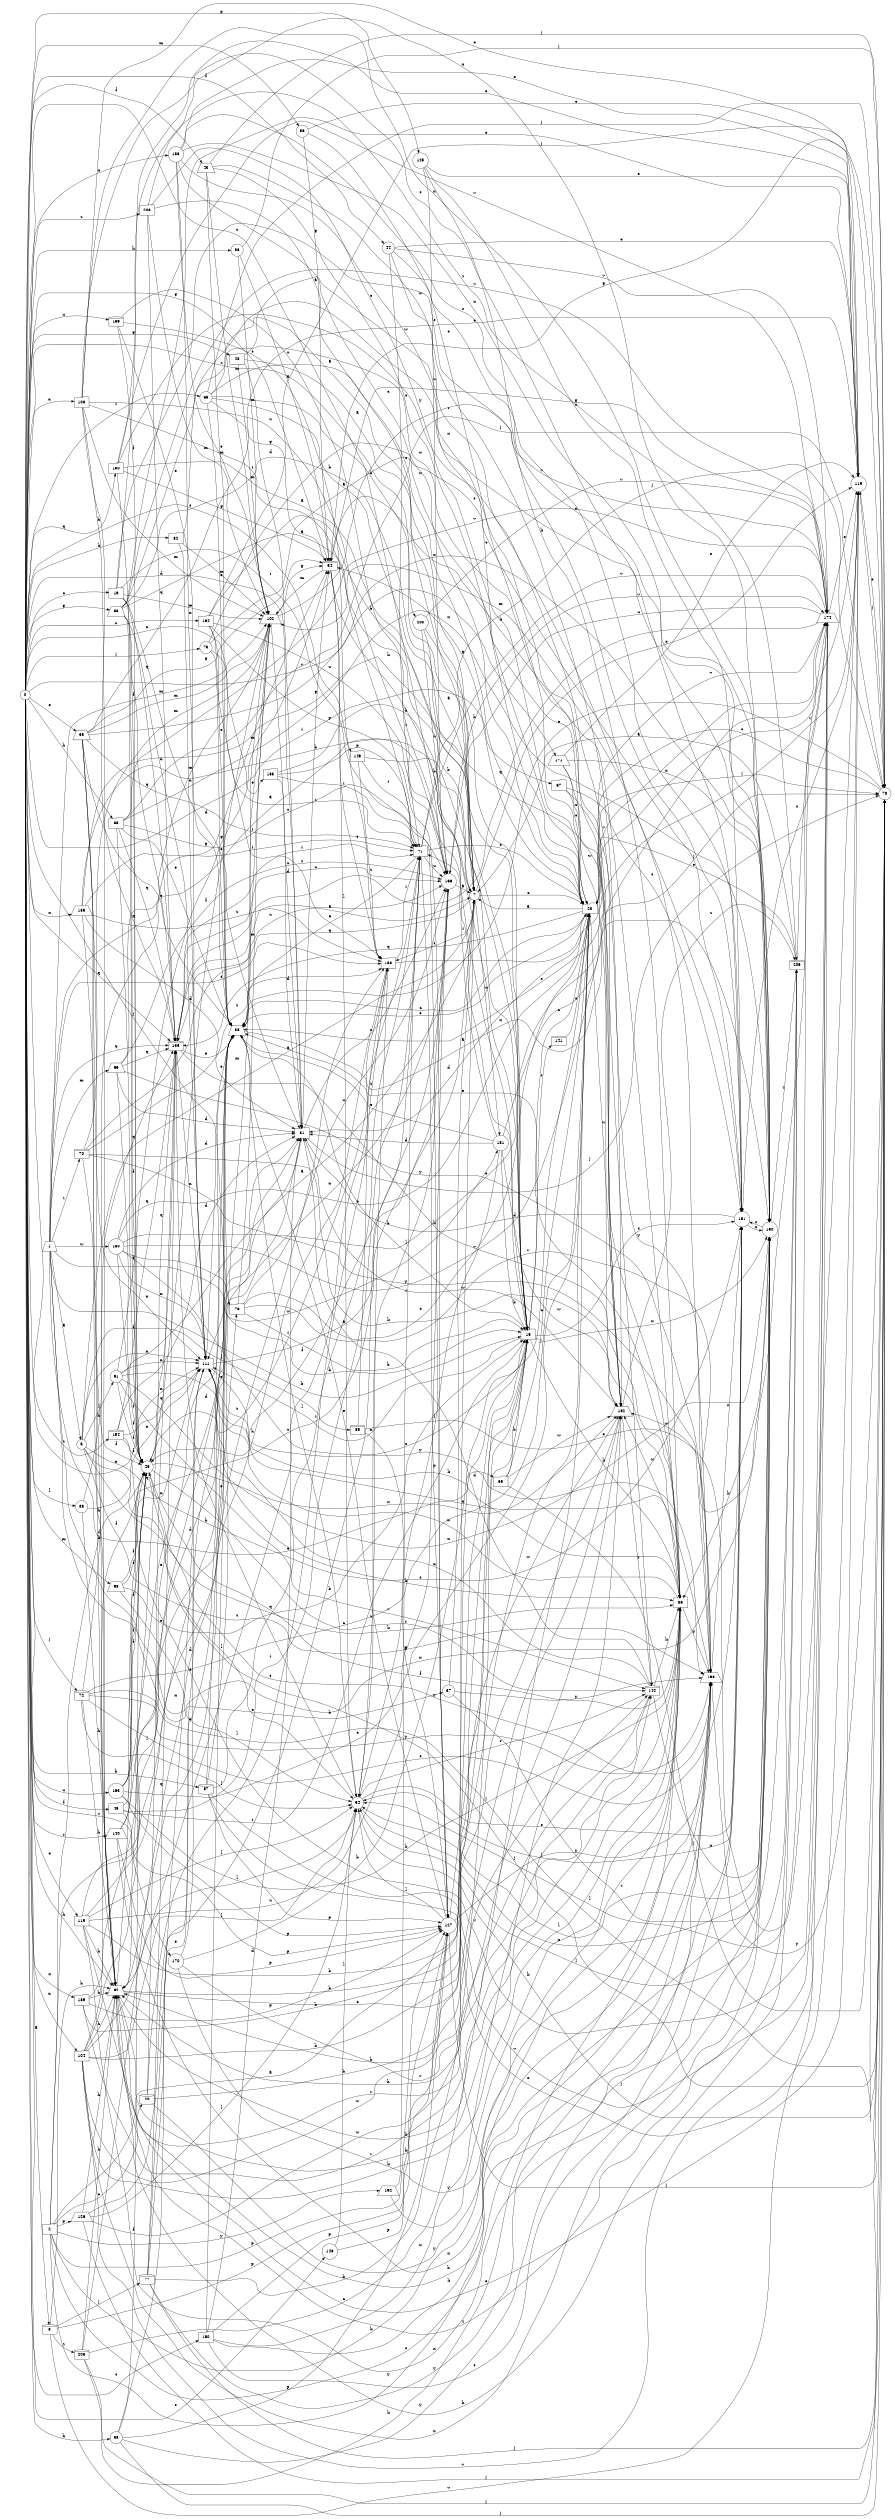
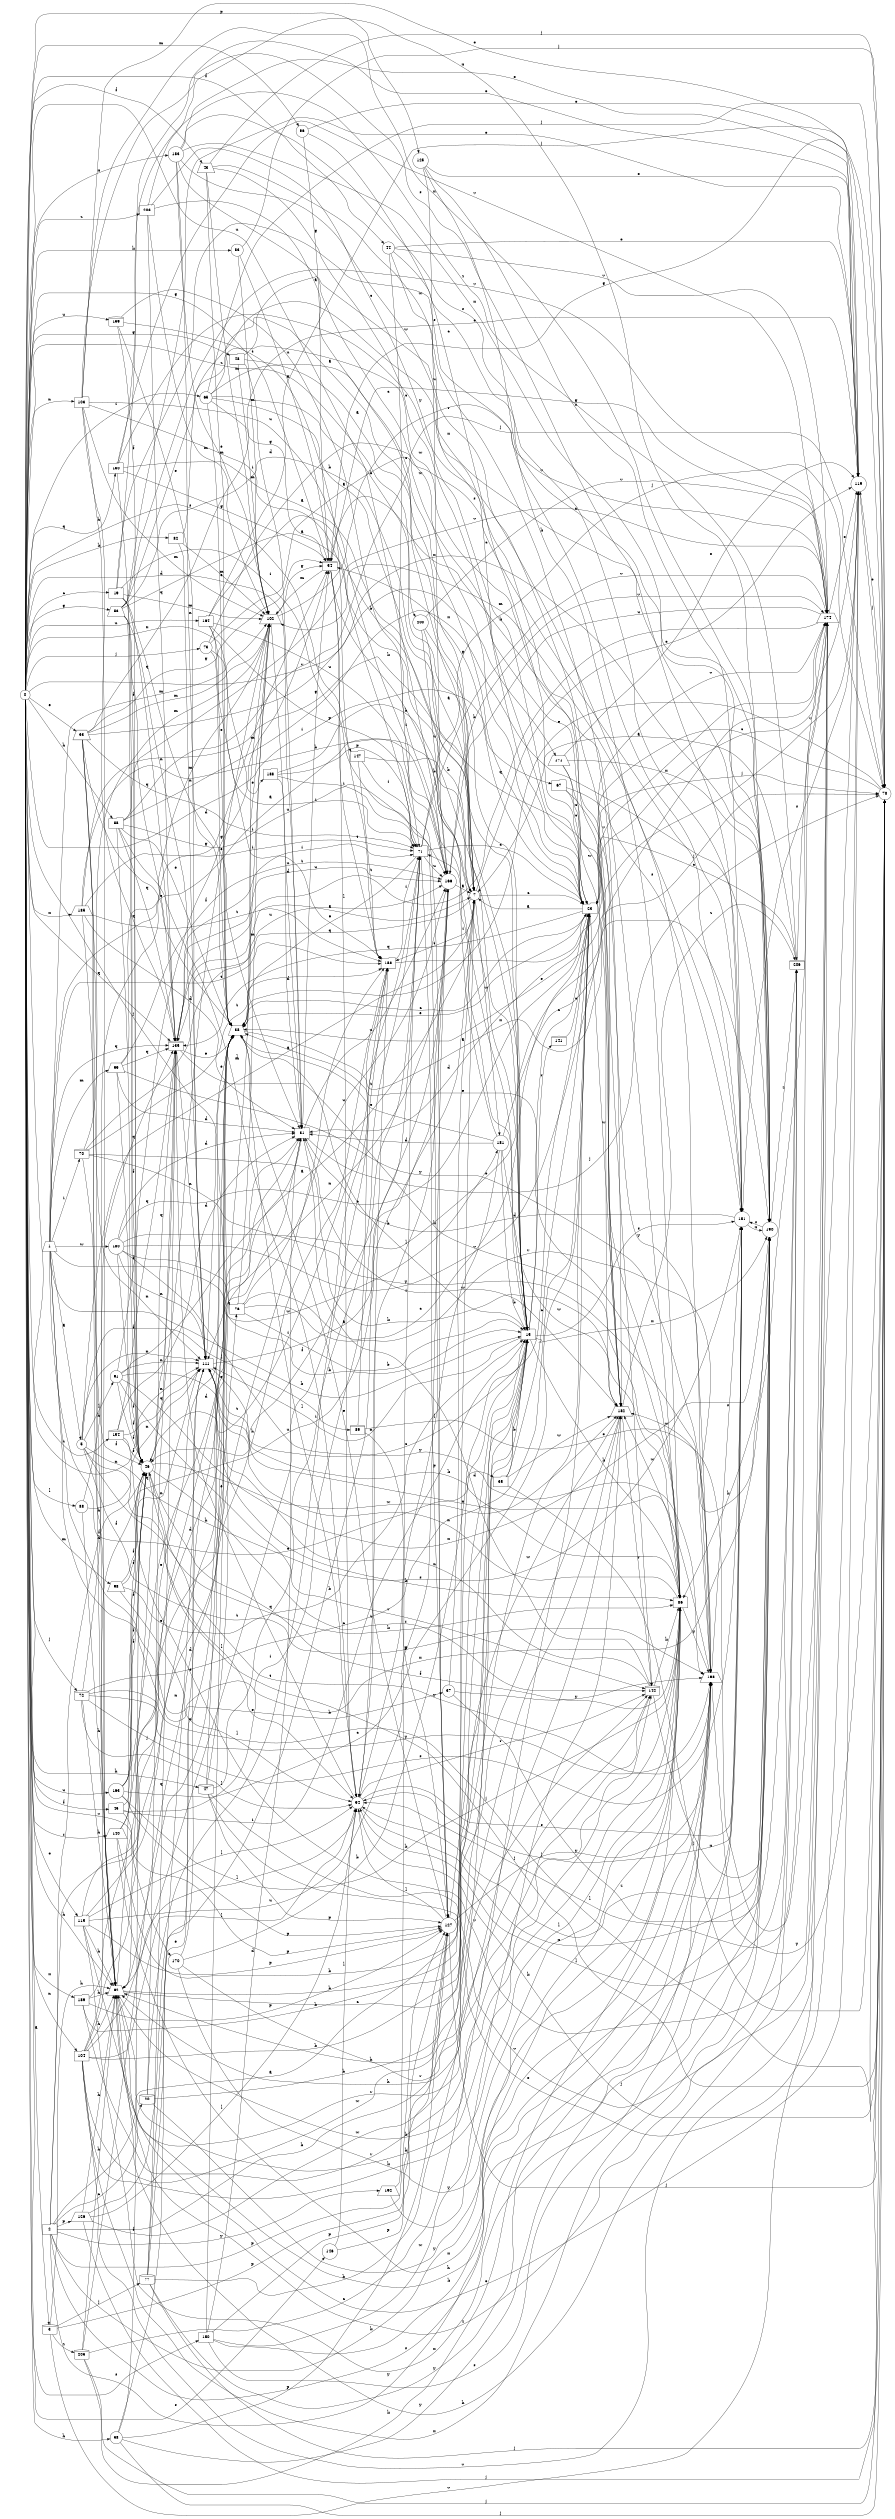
node "149": label "149" -> "147"
edge "55" -> "94": added, label "l"
node "57": label "57" -> "47"
edge "2" -> "15": added, label "b"
